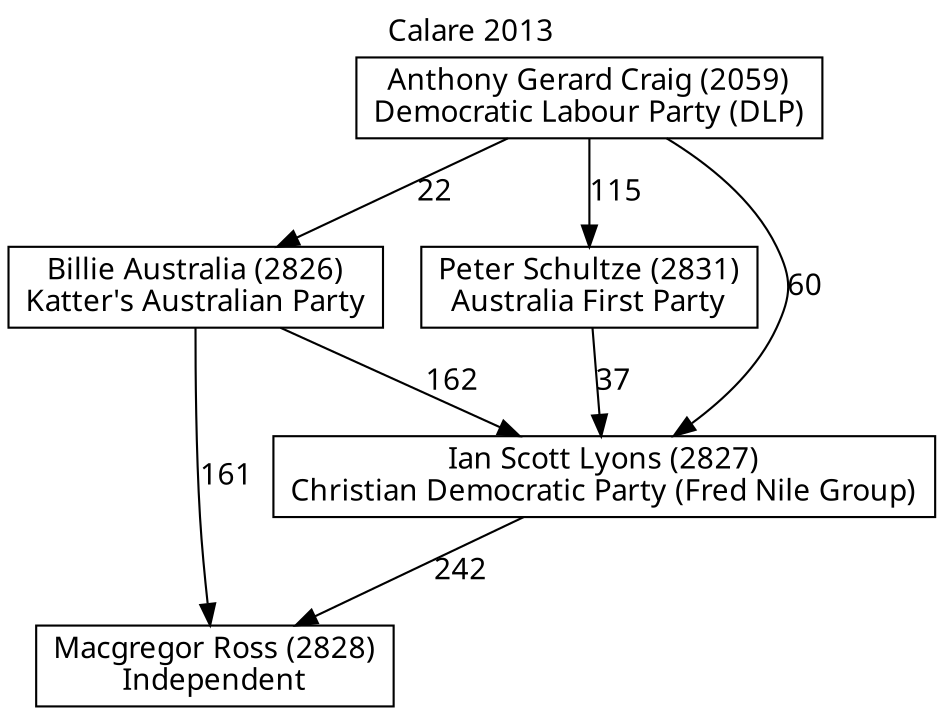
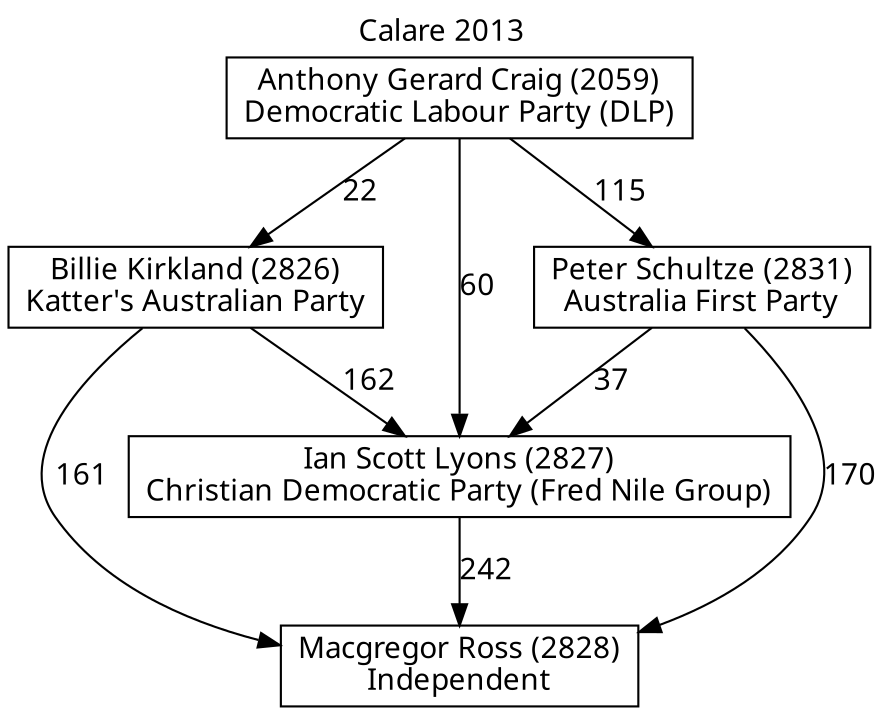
node "Billie Australia (2826) Katter's Australian Party": label "Billie Australia (2826) Katter's Australian Party" -> "Billie Kirkland (2826) Katter's Australian Party"
edge "Peter Schultze (2831) Australia First Party" -> "Macgregor Ross (2828) Independent": added, label "170"
